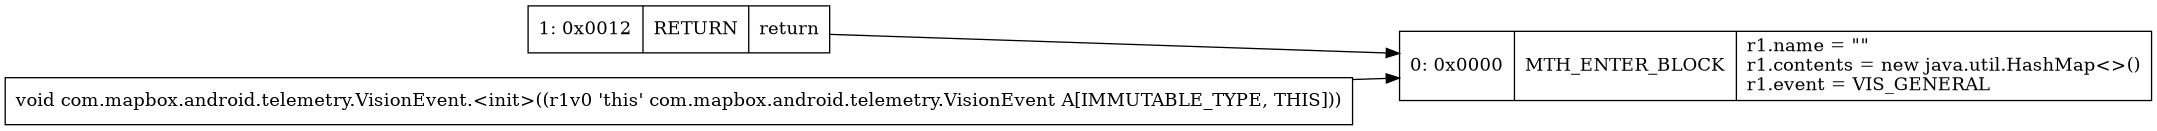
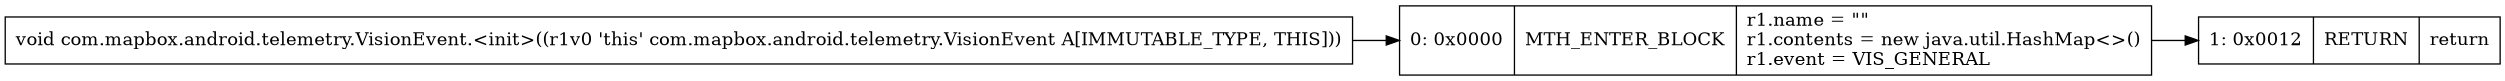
edge "1: 0x0012" -> "0: 0x0000": reversed
